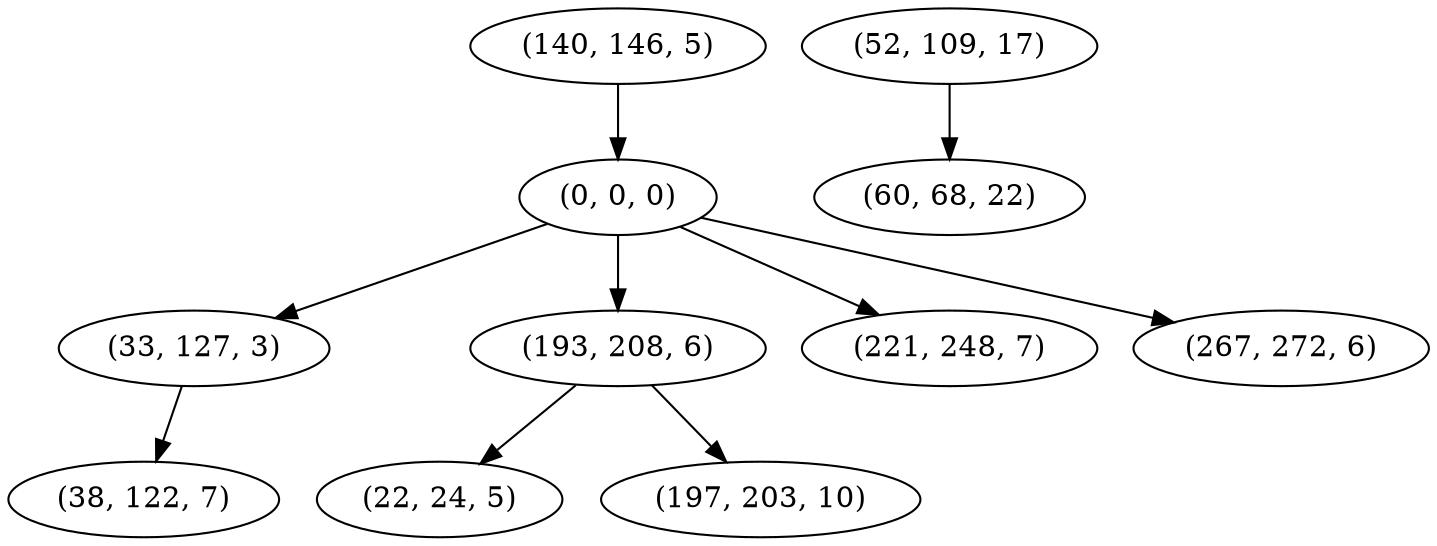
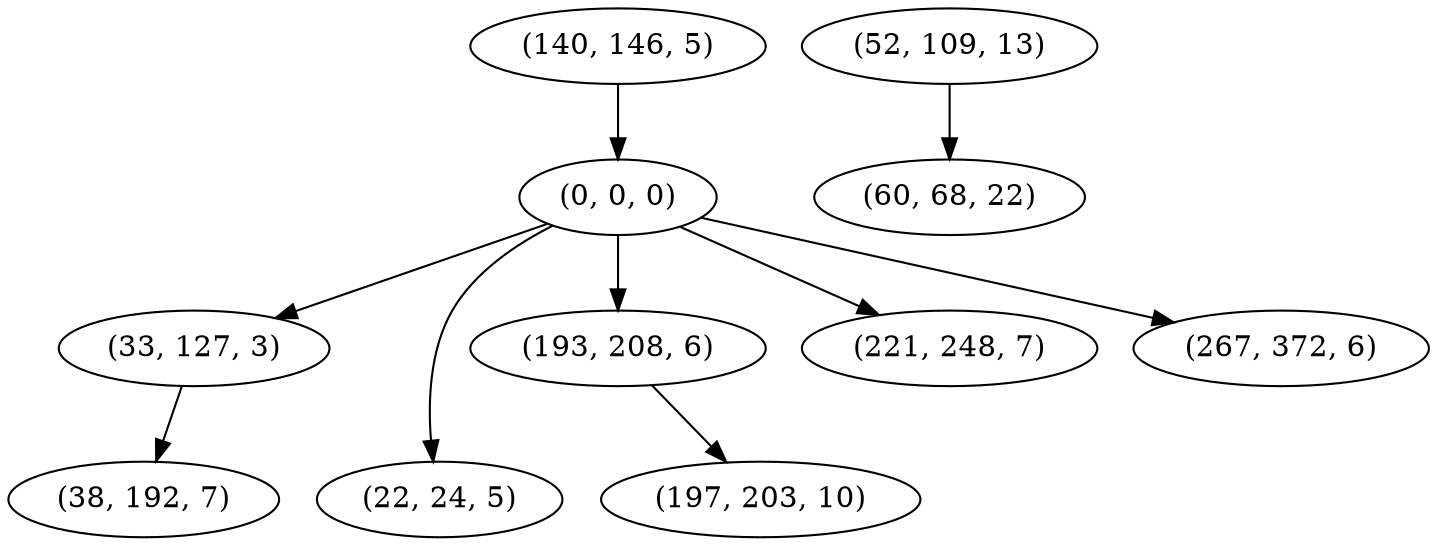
node "(52, 109, 17)": label "(52, 109, 17)" -> "(52, 109, 13)"
node "(267, 272, 6)": label "(267, 272, 6)" -> "(267, 372, 6)"
edge "(193, 208, 6)" -> "(22, 24, 5)": now "(0, 0, 0)" -> "(22, 24, 5)"
node "(38, 122, 7)": label "(38, 122, 7)" -> "(38, 192, 7)"
